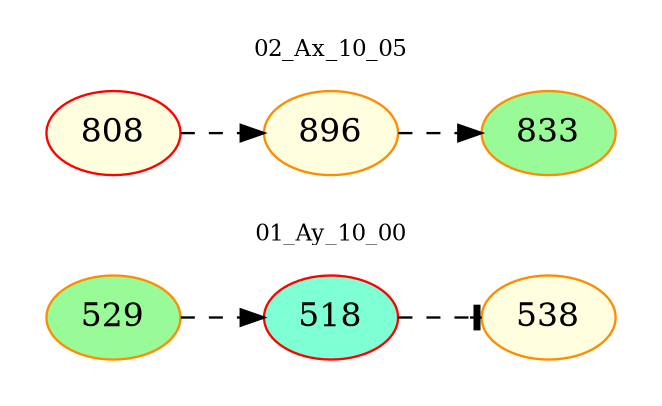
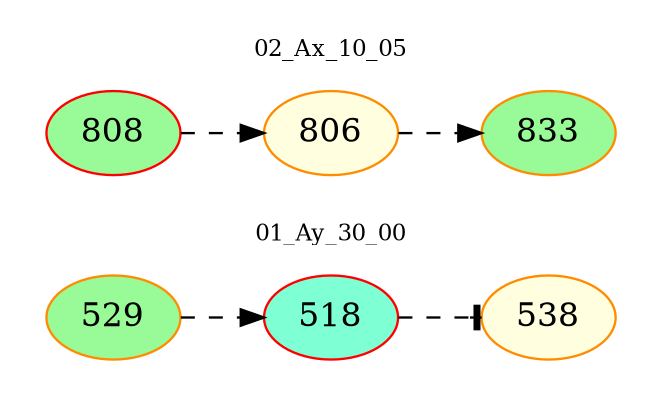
node "808": fillcolor lightyellow -> palegreen
node "896": label "896" -> "806"
cluster "01_Ay_10_00": label "01_Ay_10_00" -> "01_Ay_30_00"
